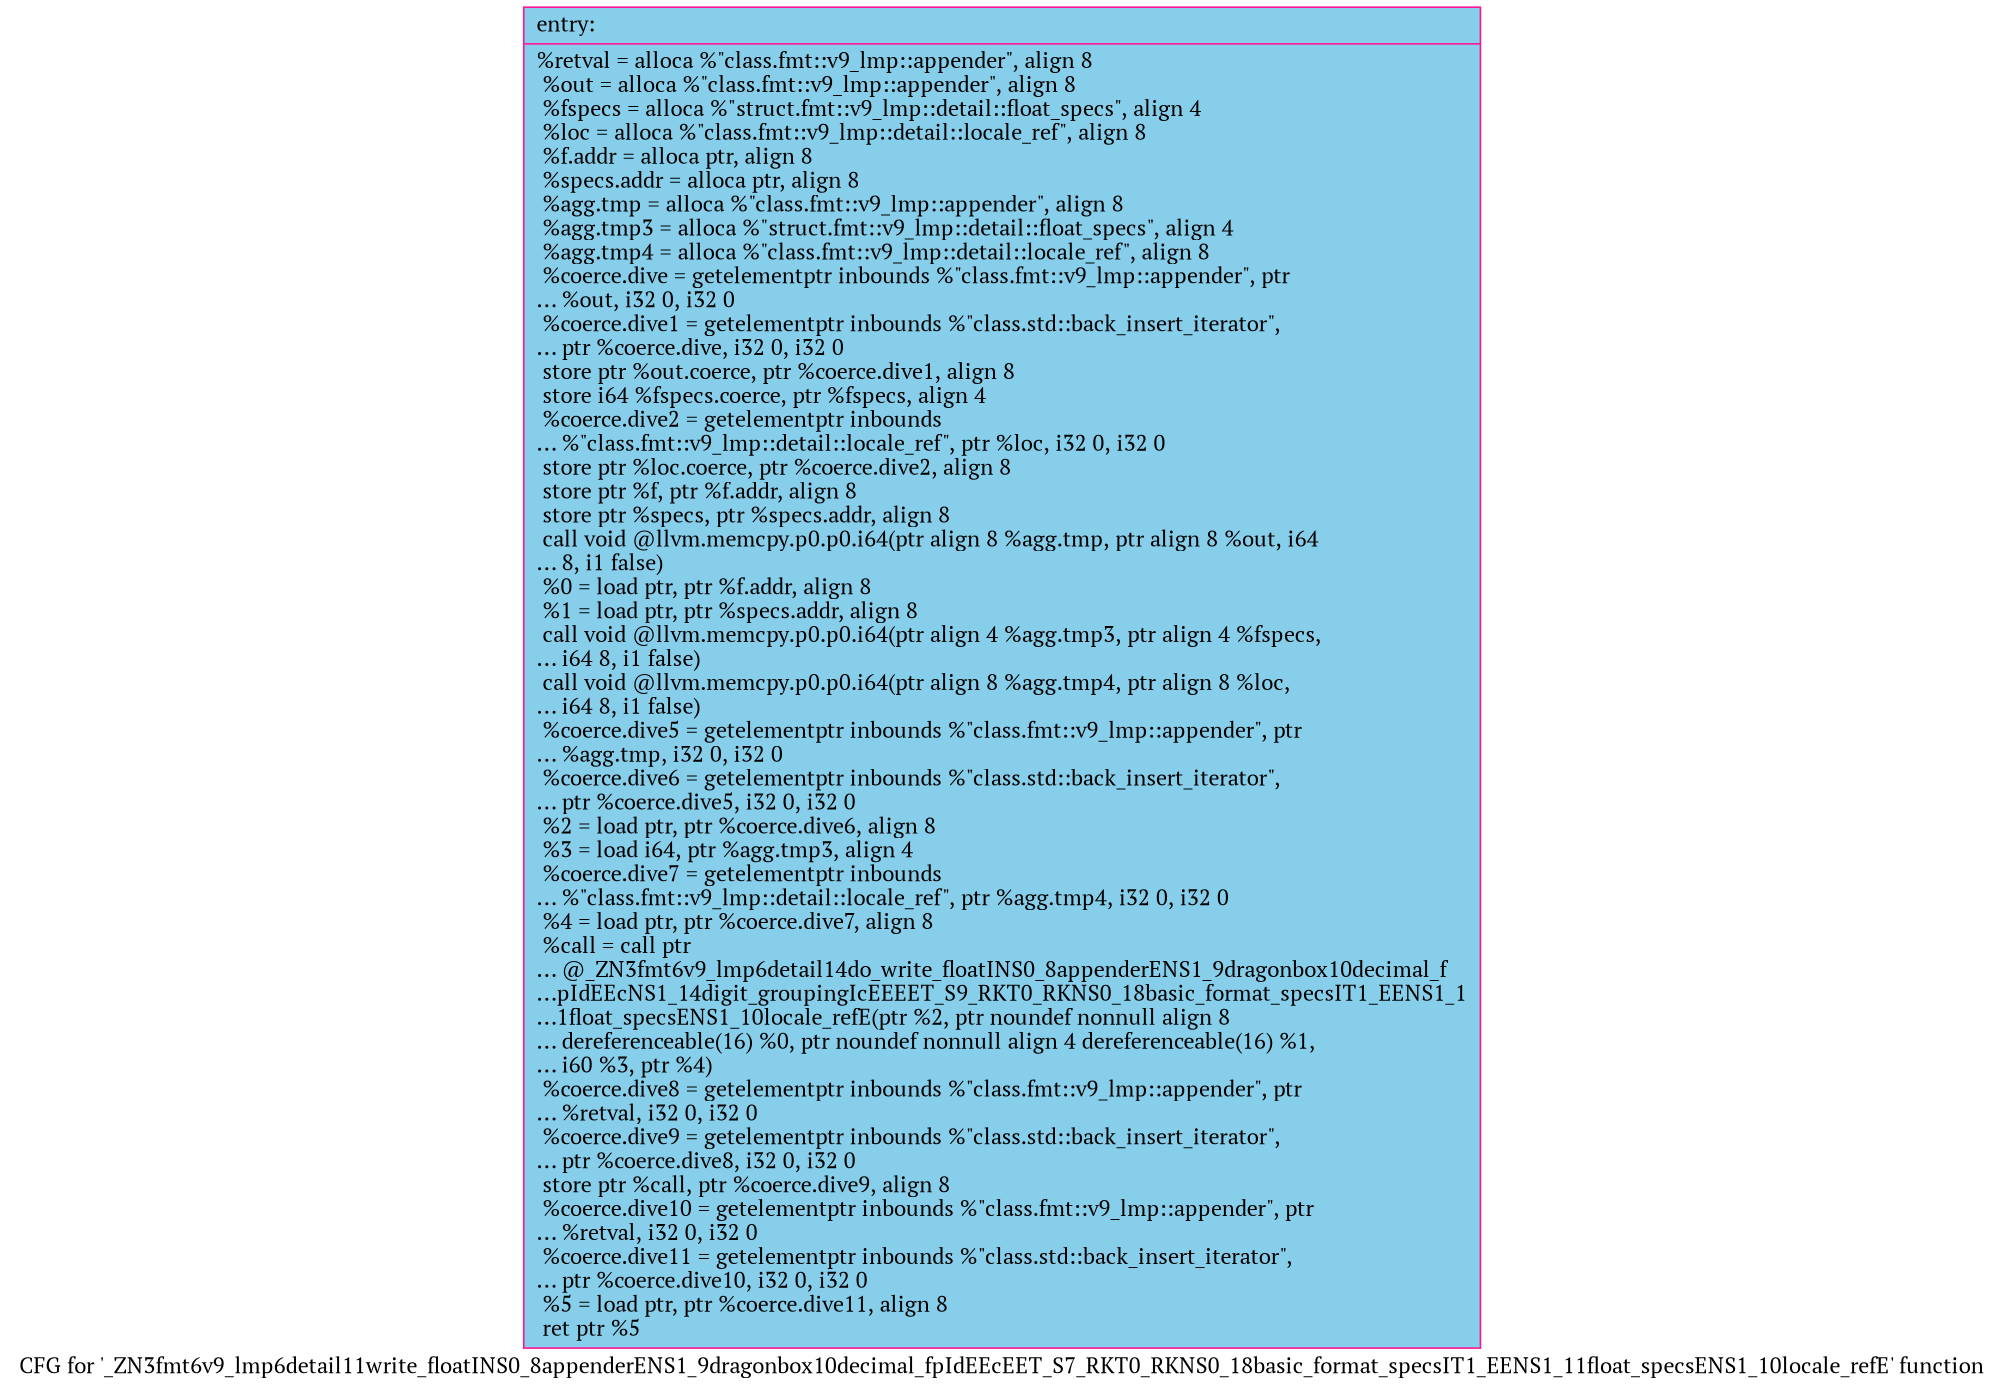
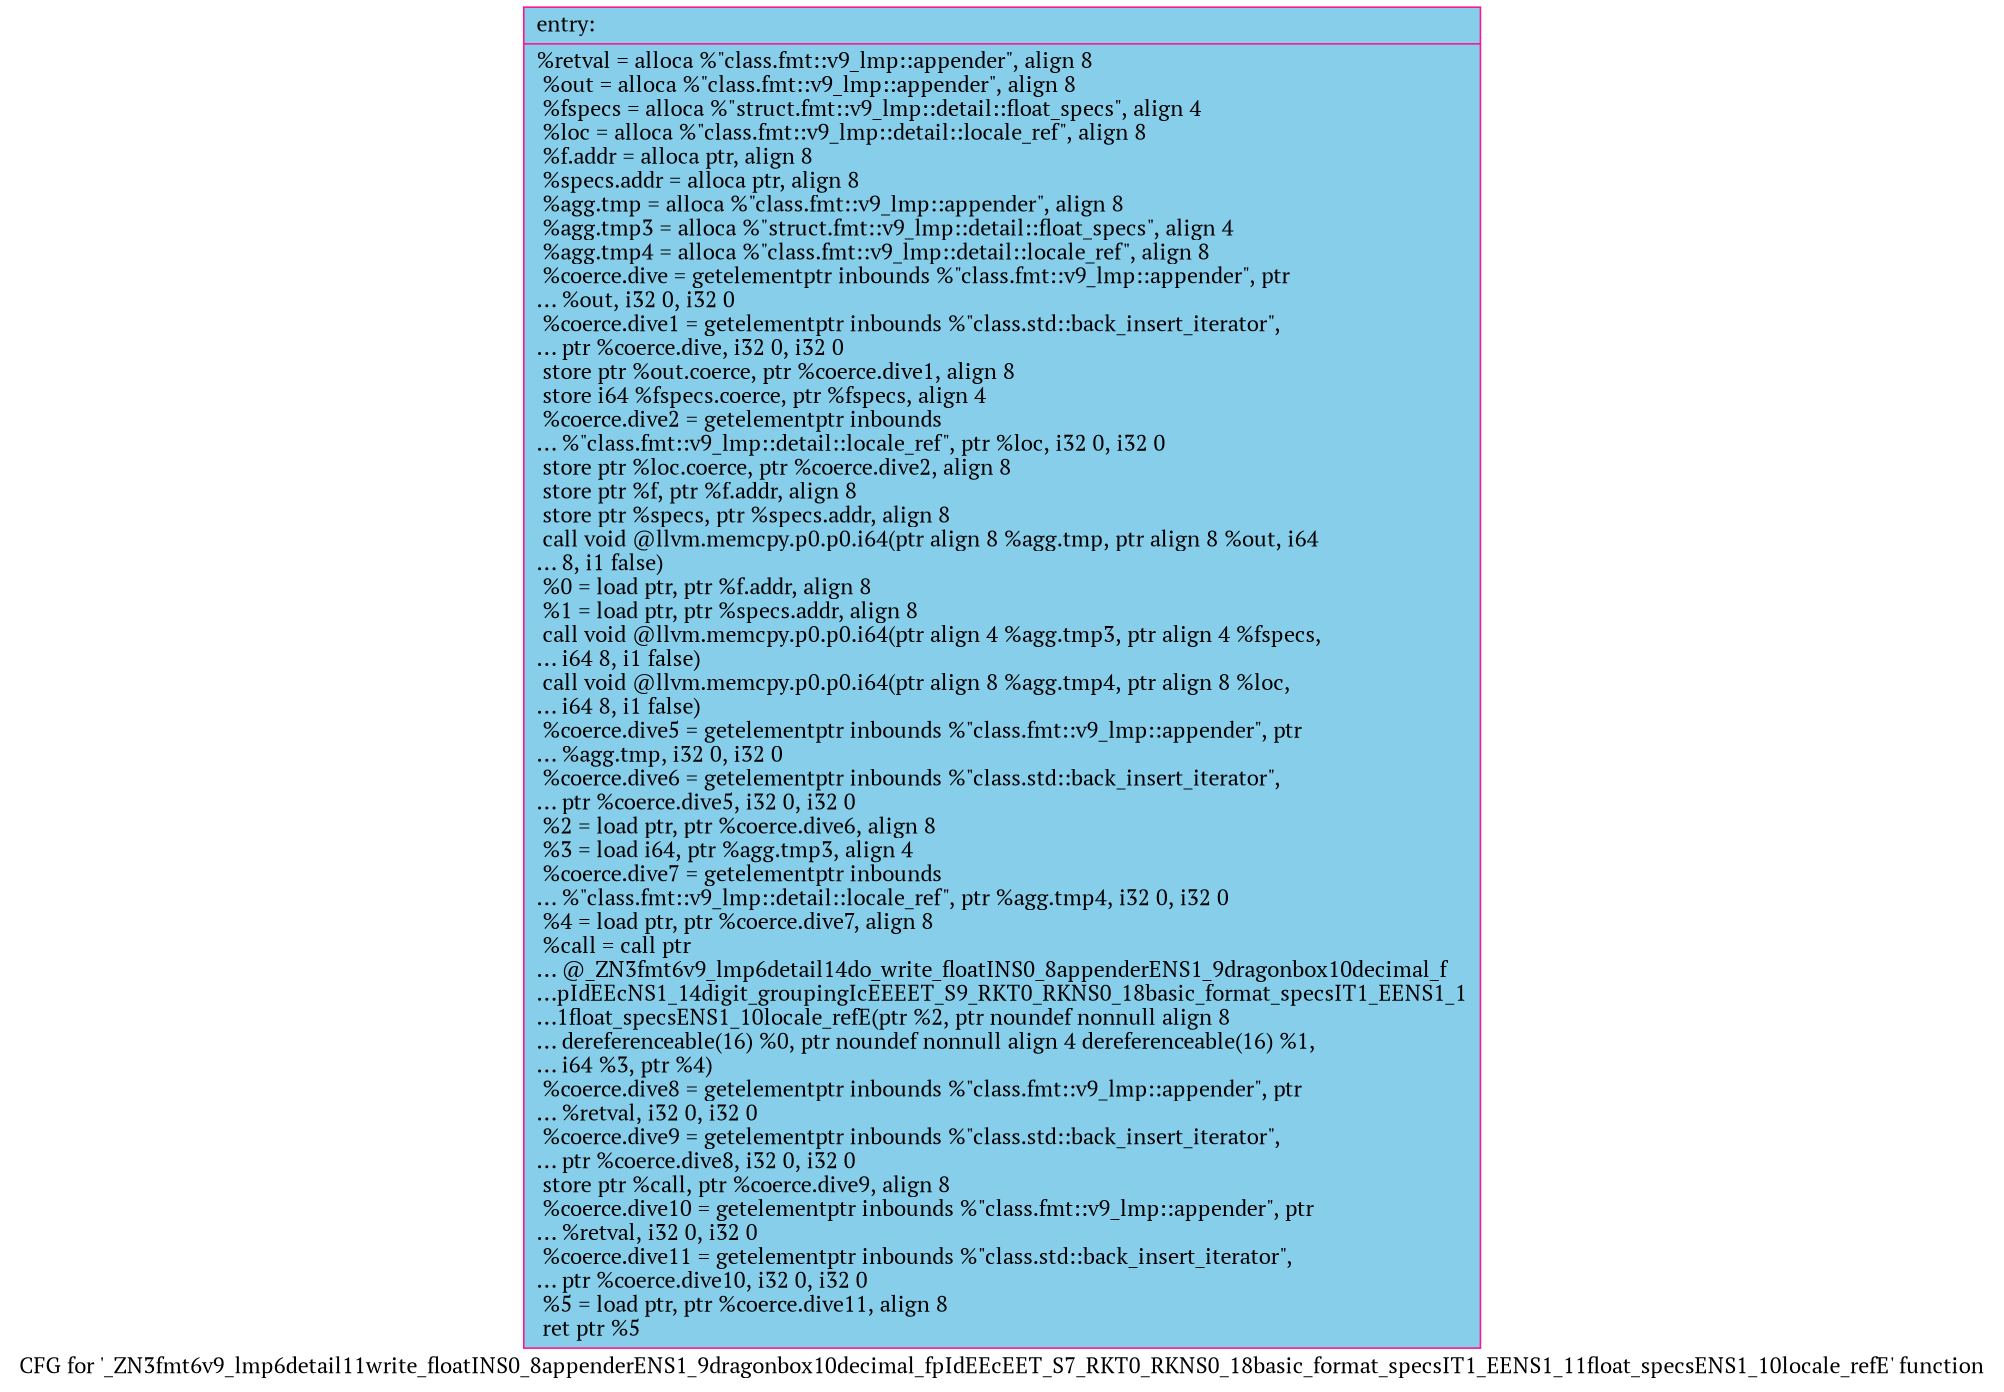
node "entry:": text "... i60 %3, ptr %4)" -> "... i64 %3, ptr %4)"
